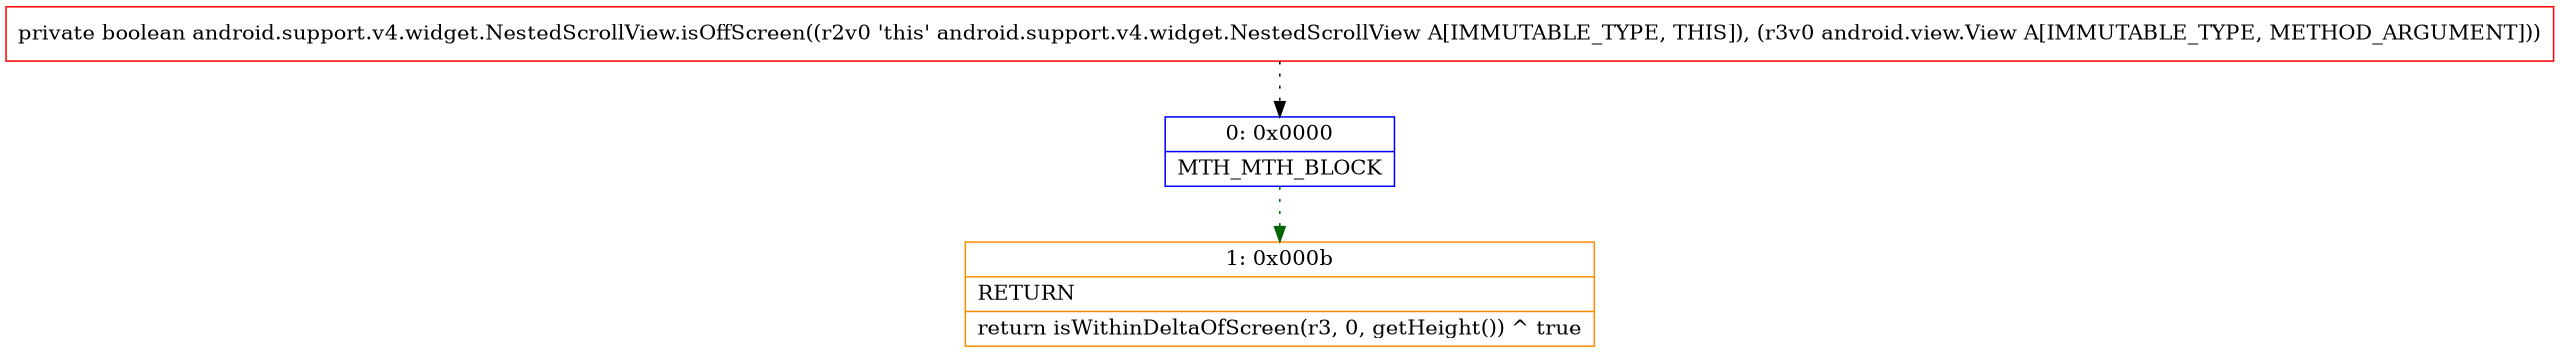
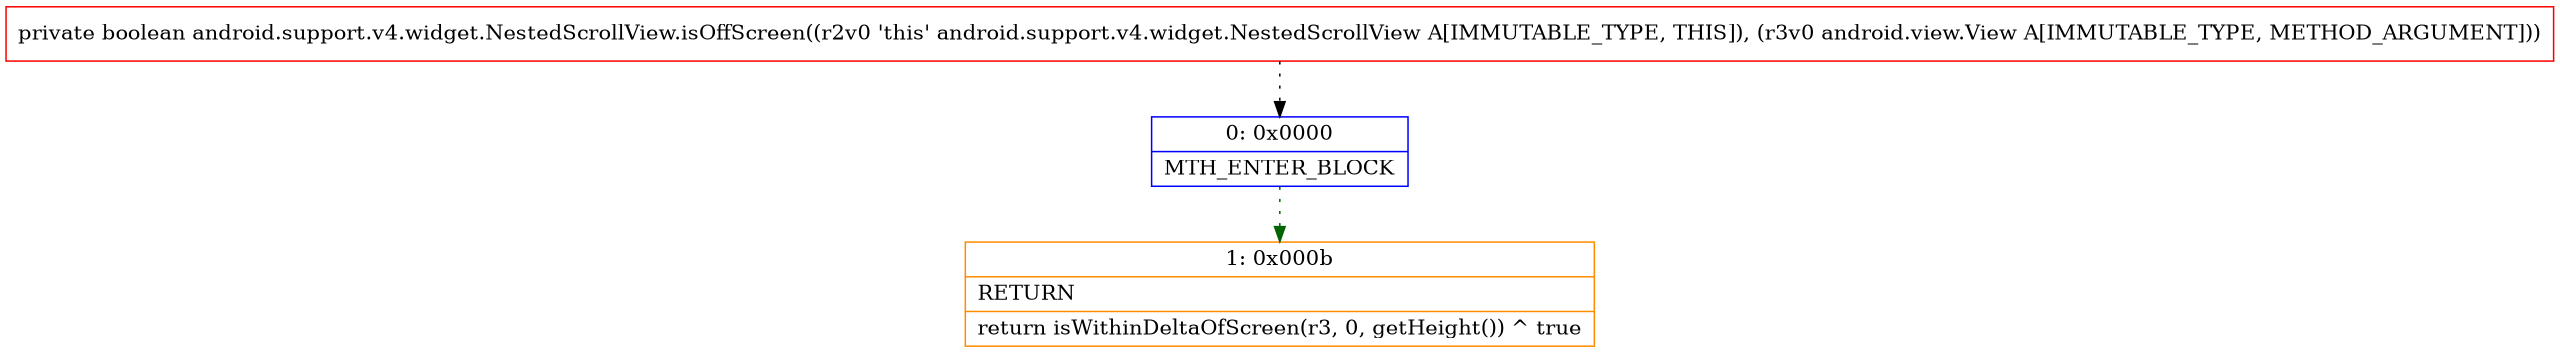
node "0: 0x0000": text "MTH_MTH_BLOCK" -> "MTH_ENTER_BLOCK"
